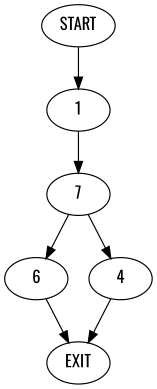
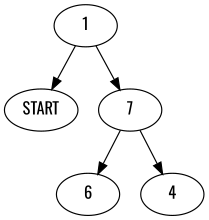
edge "START" -> "1": reversed
node "EXIT": removed
